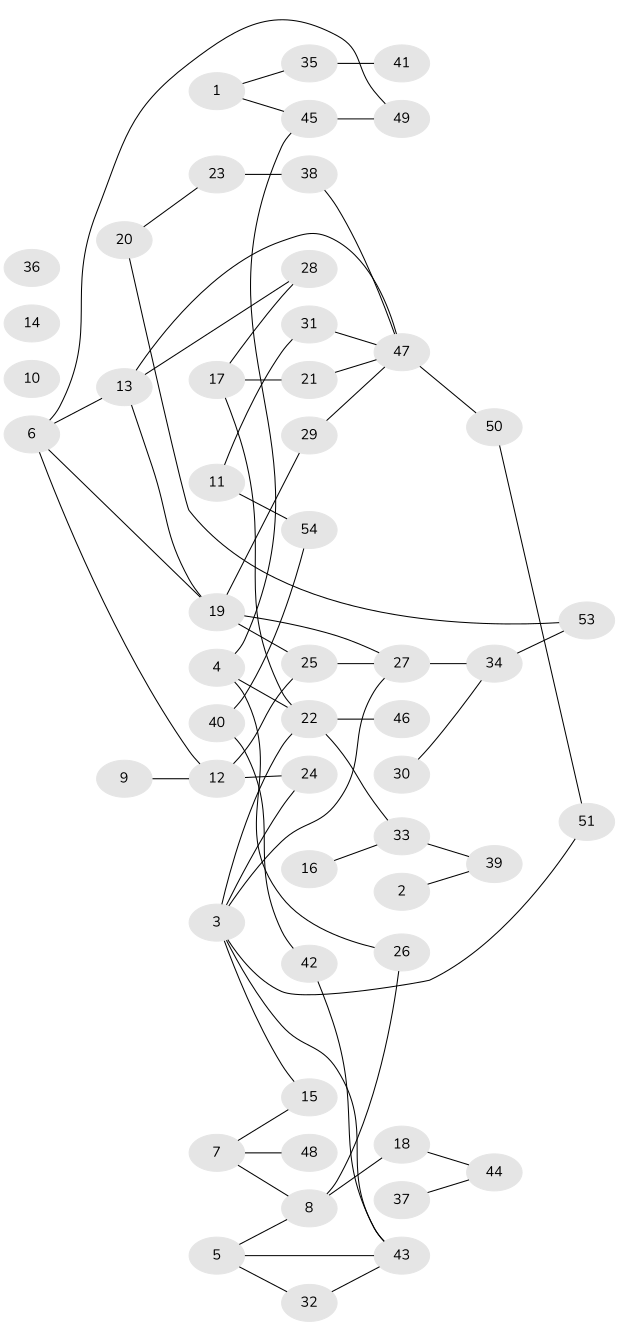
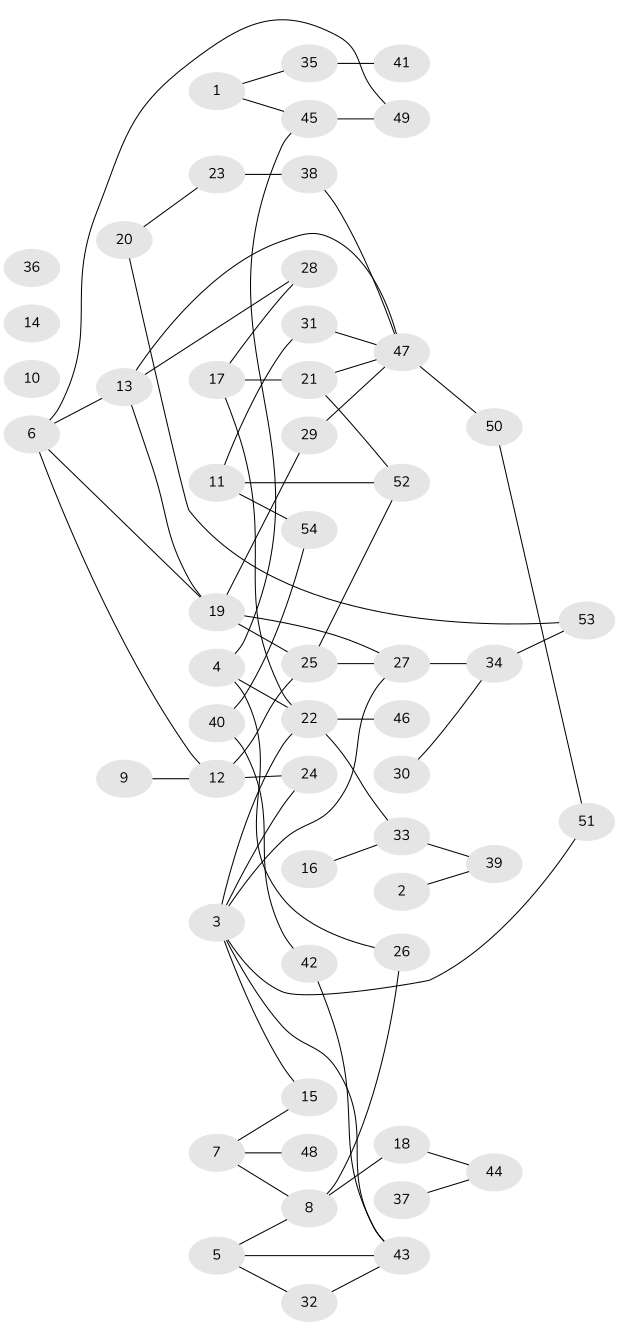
node "52": added
